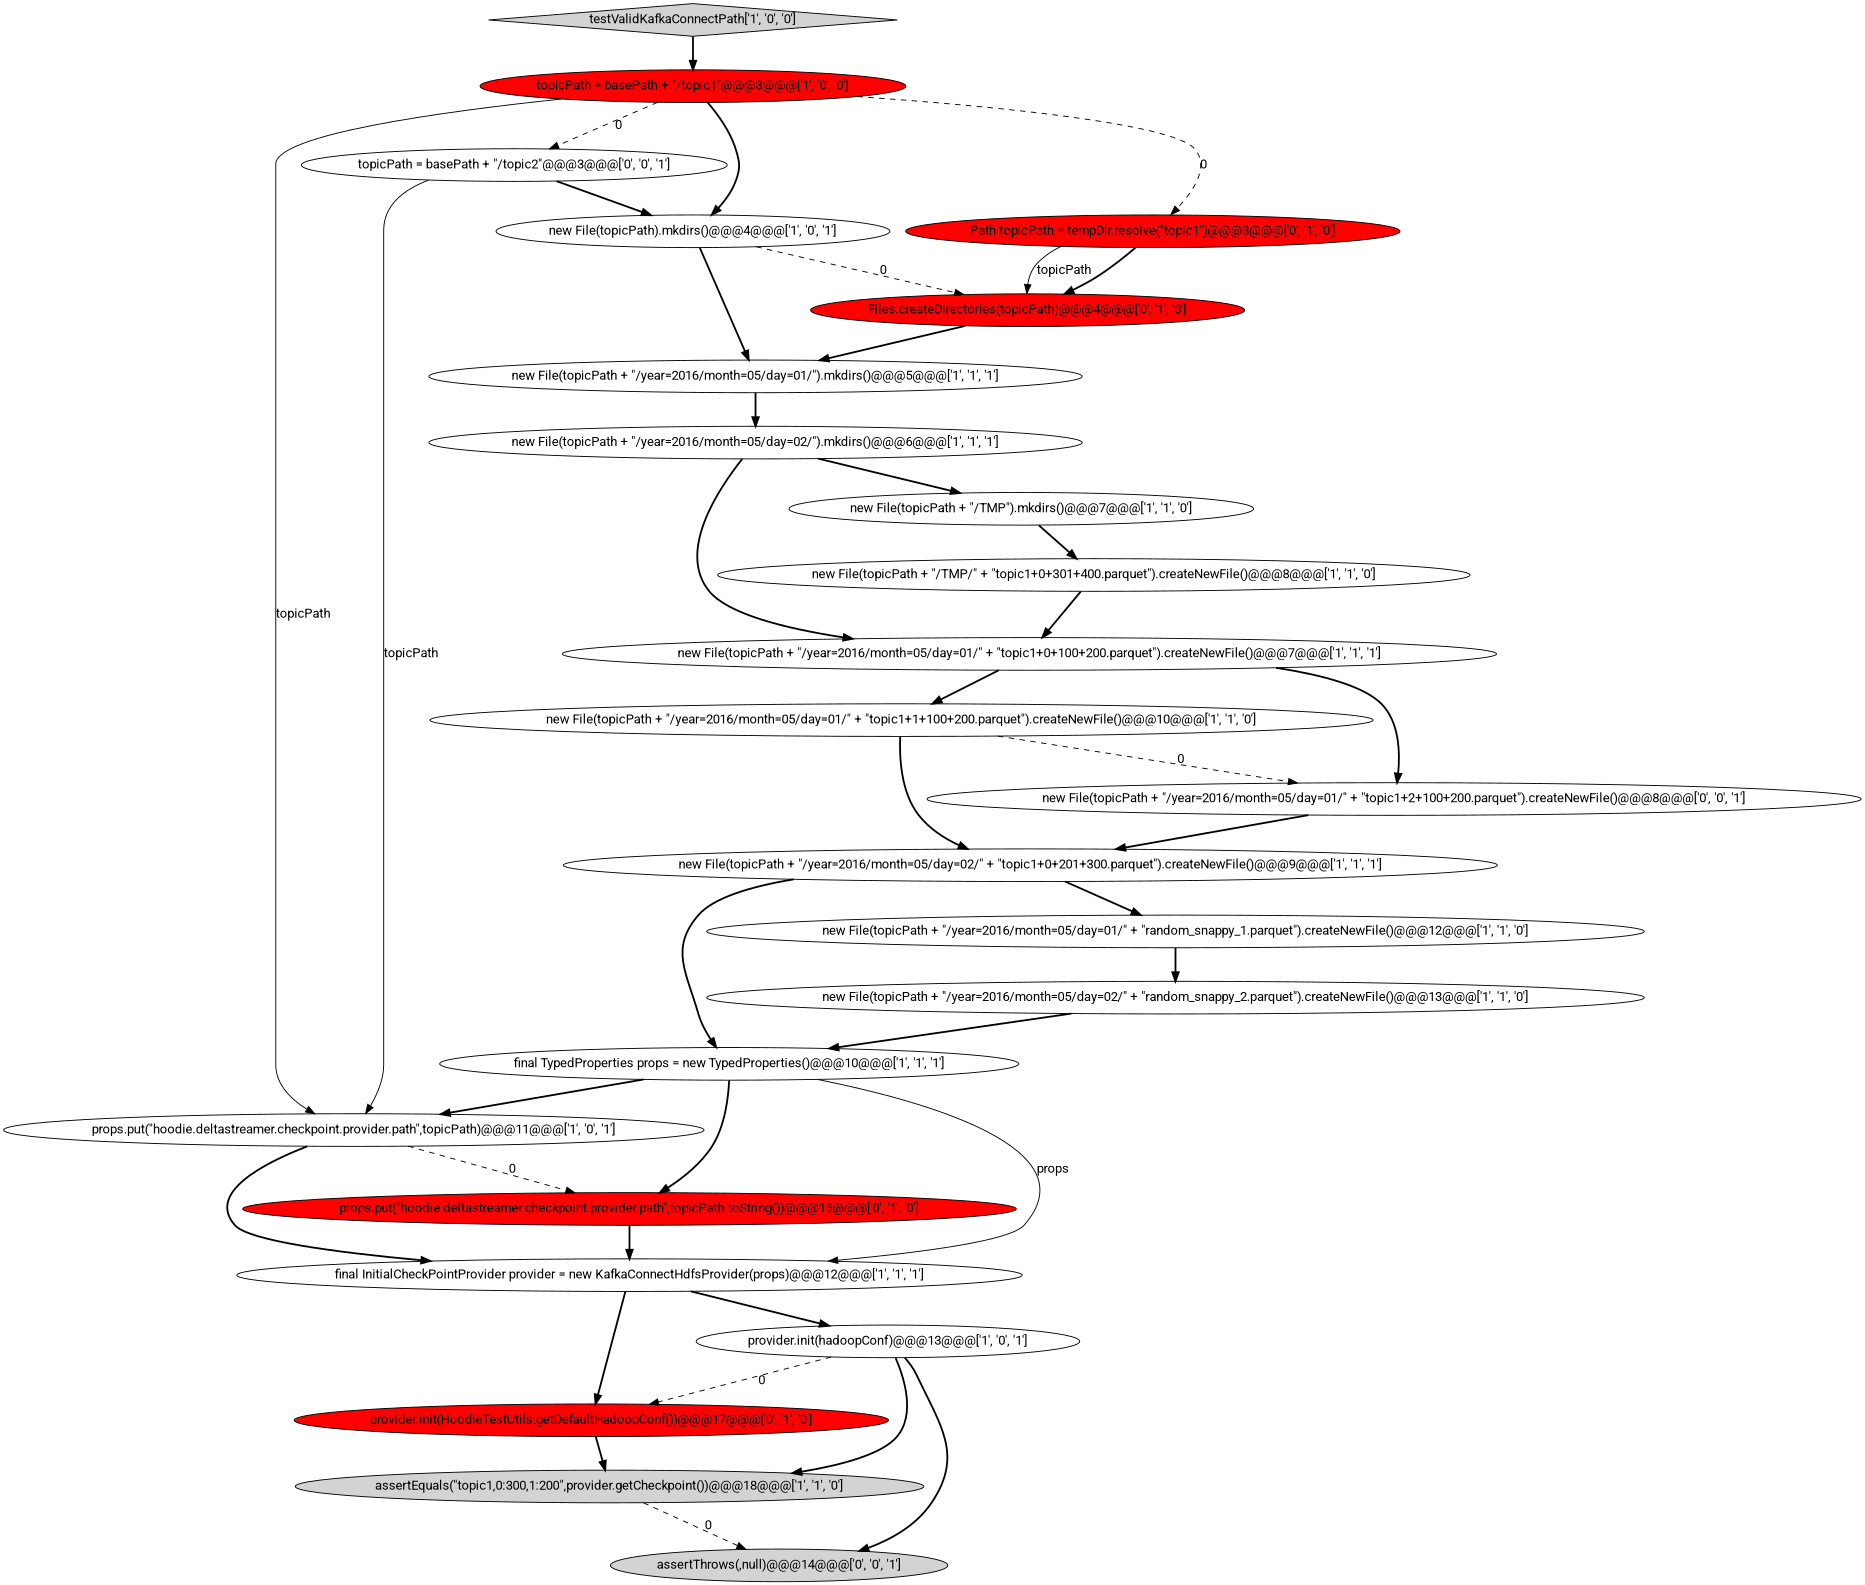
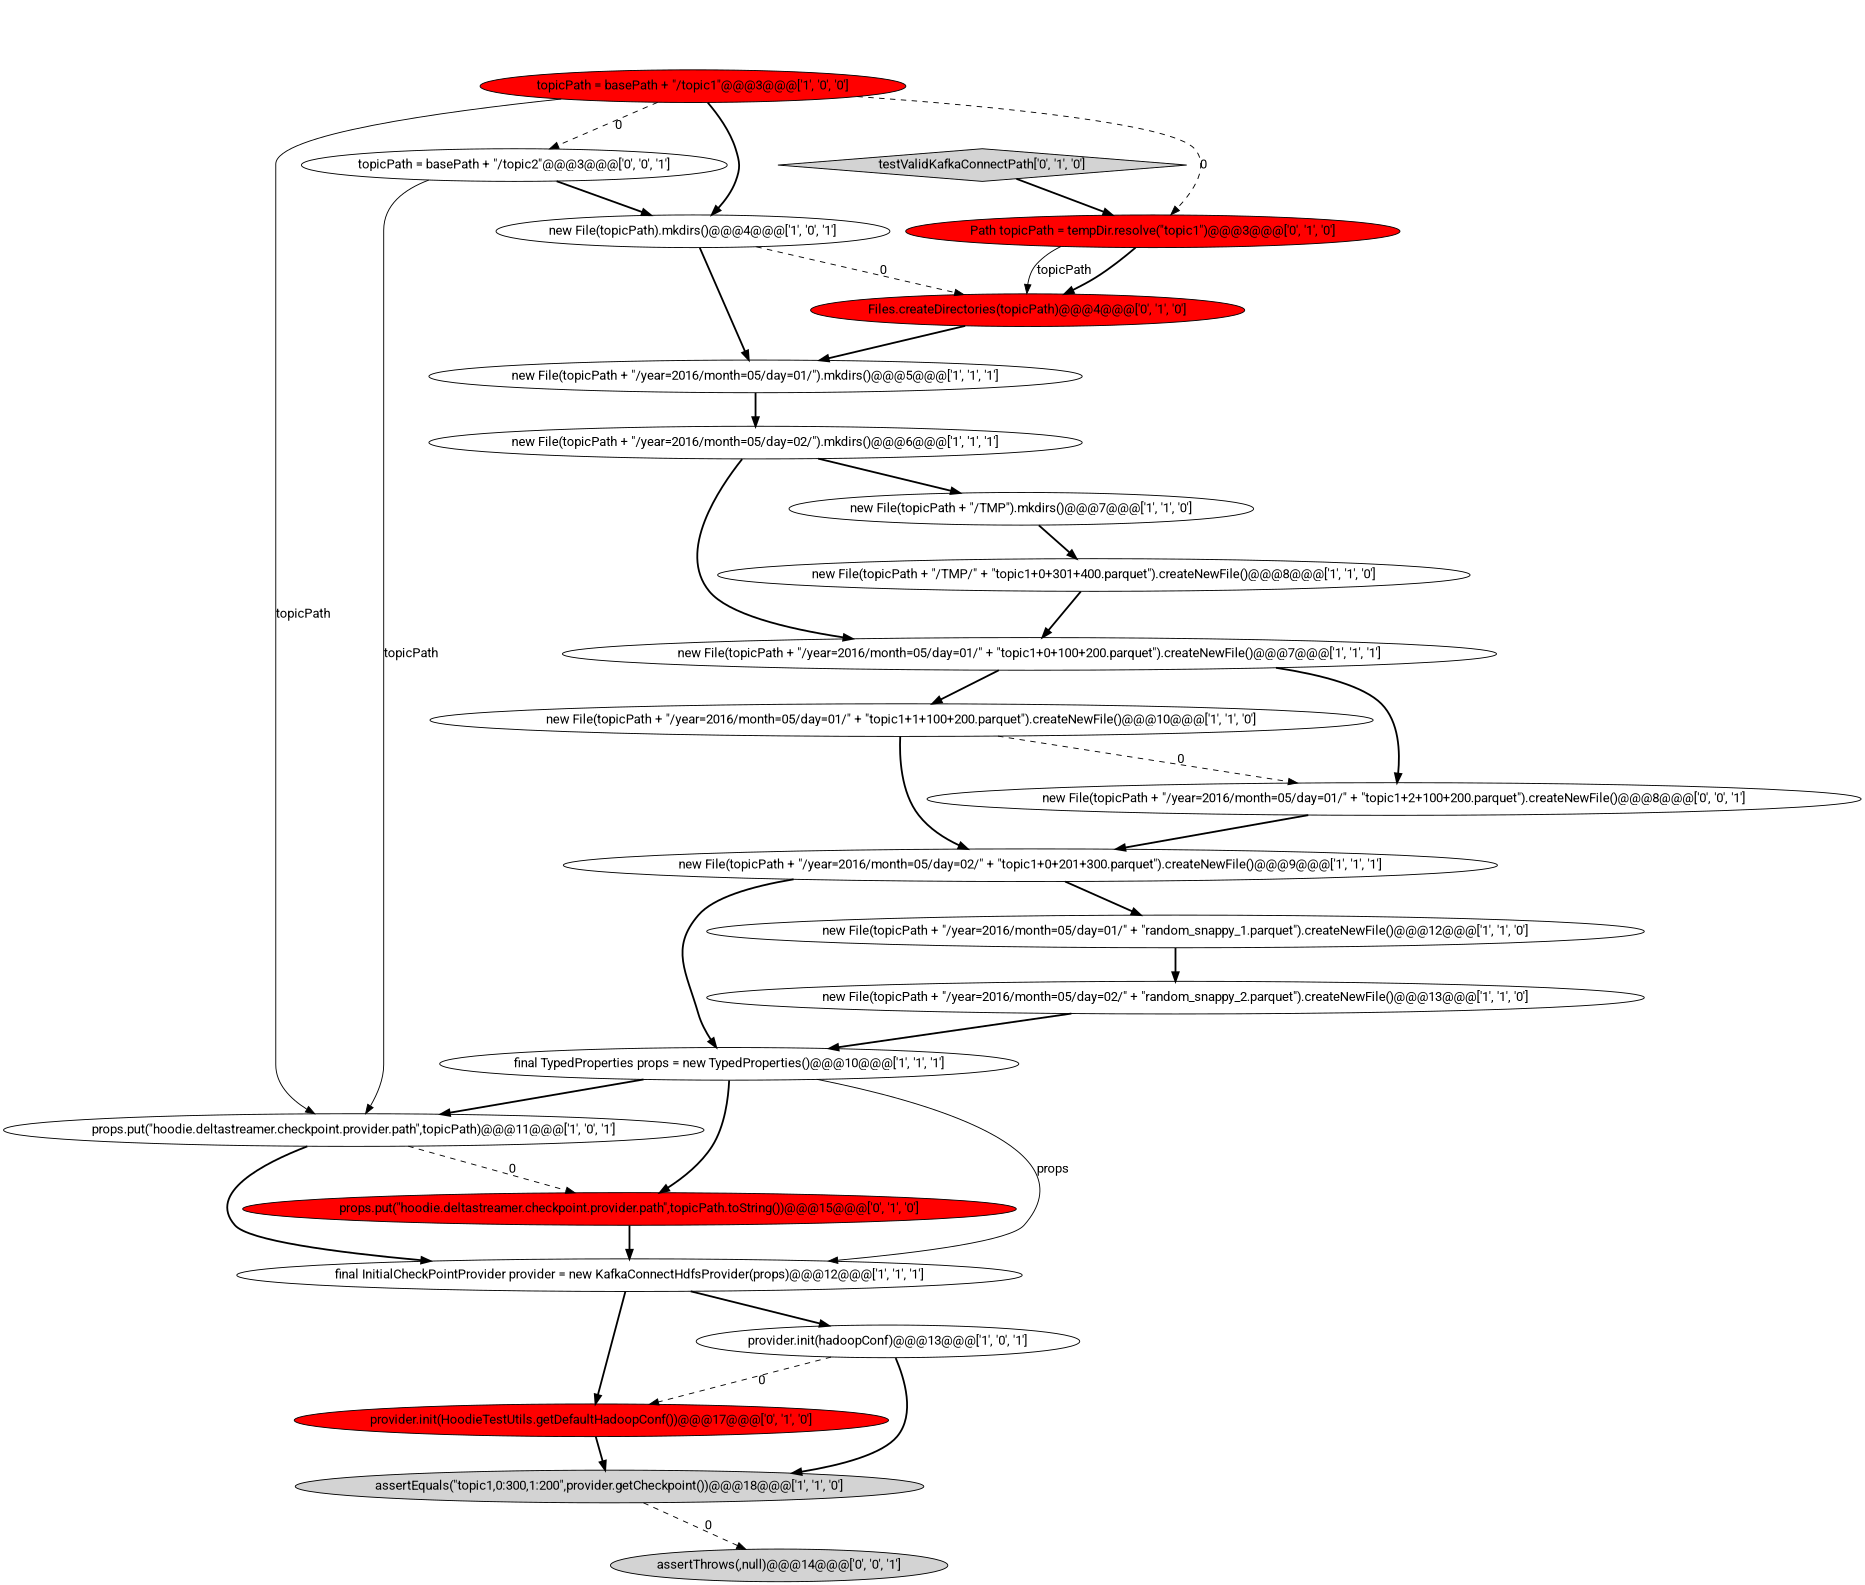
node "testValidKafkaConnectPath['1', '0', '0']": removed
node "testValidKafkaConnectPath['0', '1', '0']": added
edge "provider.init(hadoopConf)@@@13@@@['1', '0', '1']" -> "assertThrows(,null)@@@14@@@['0', '0', '1']": removed
